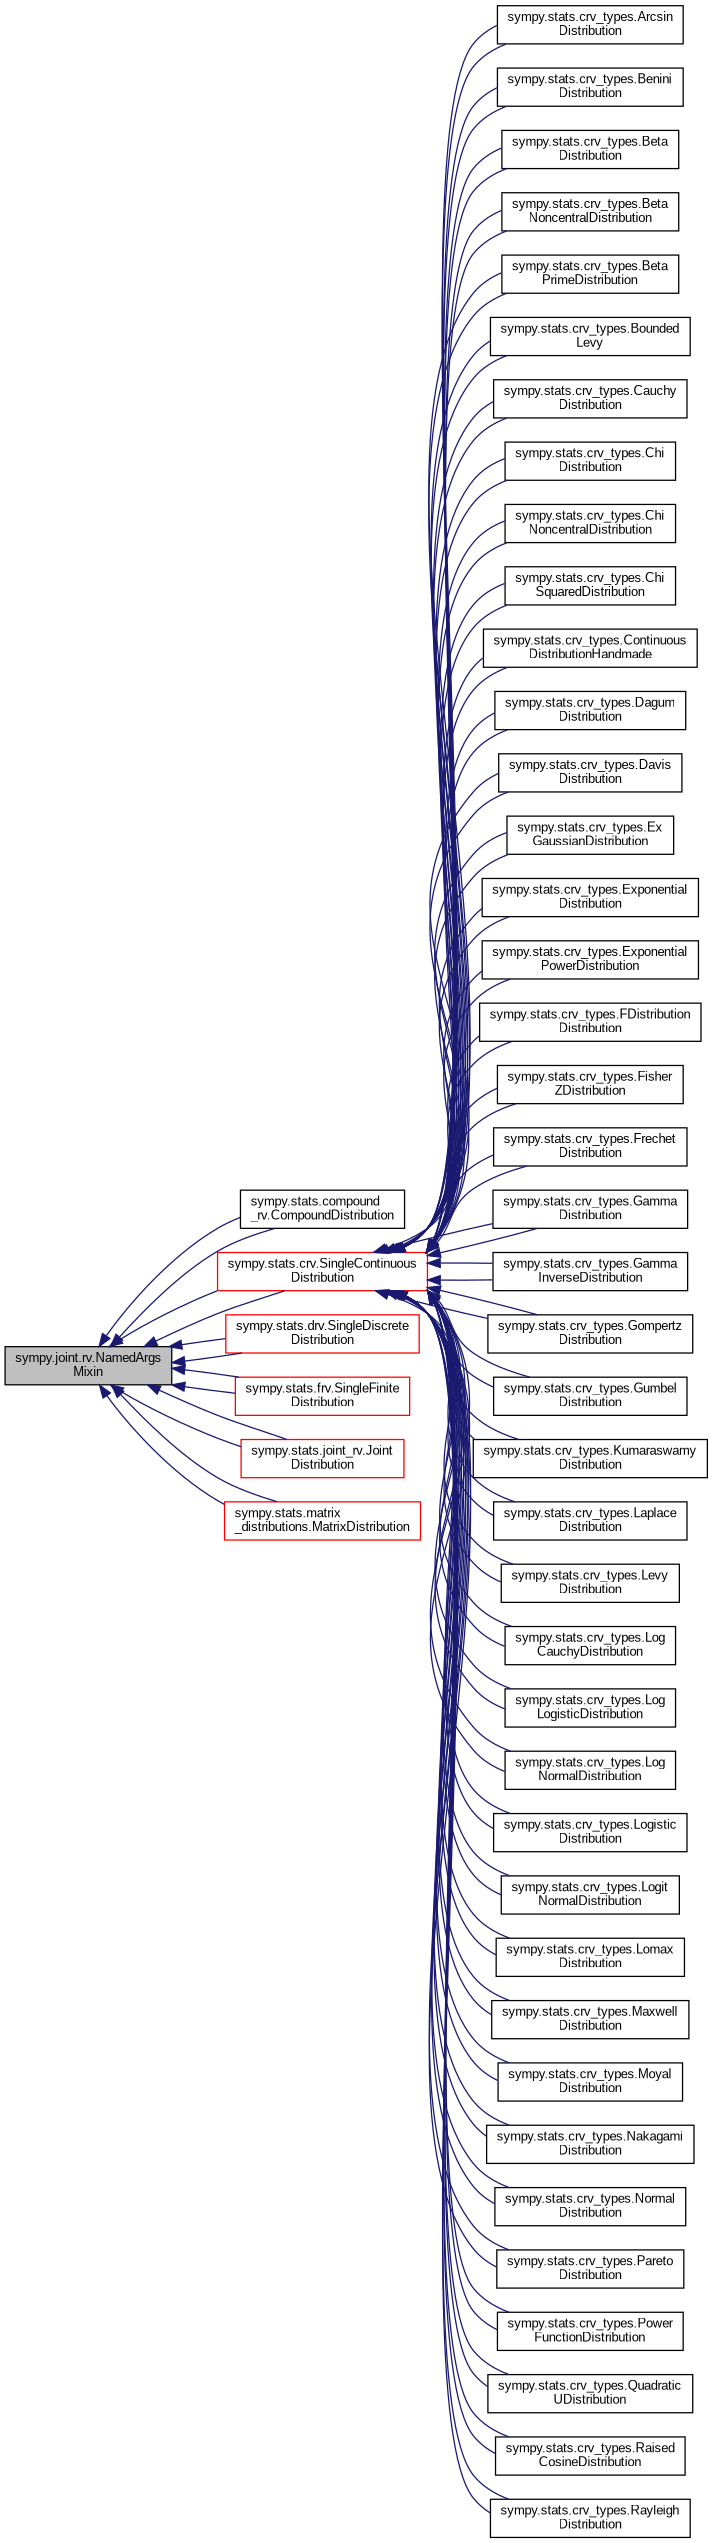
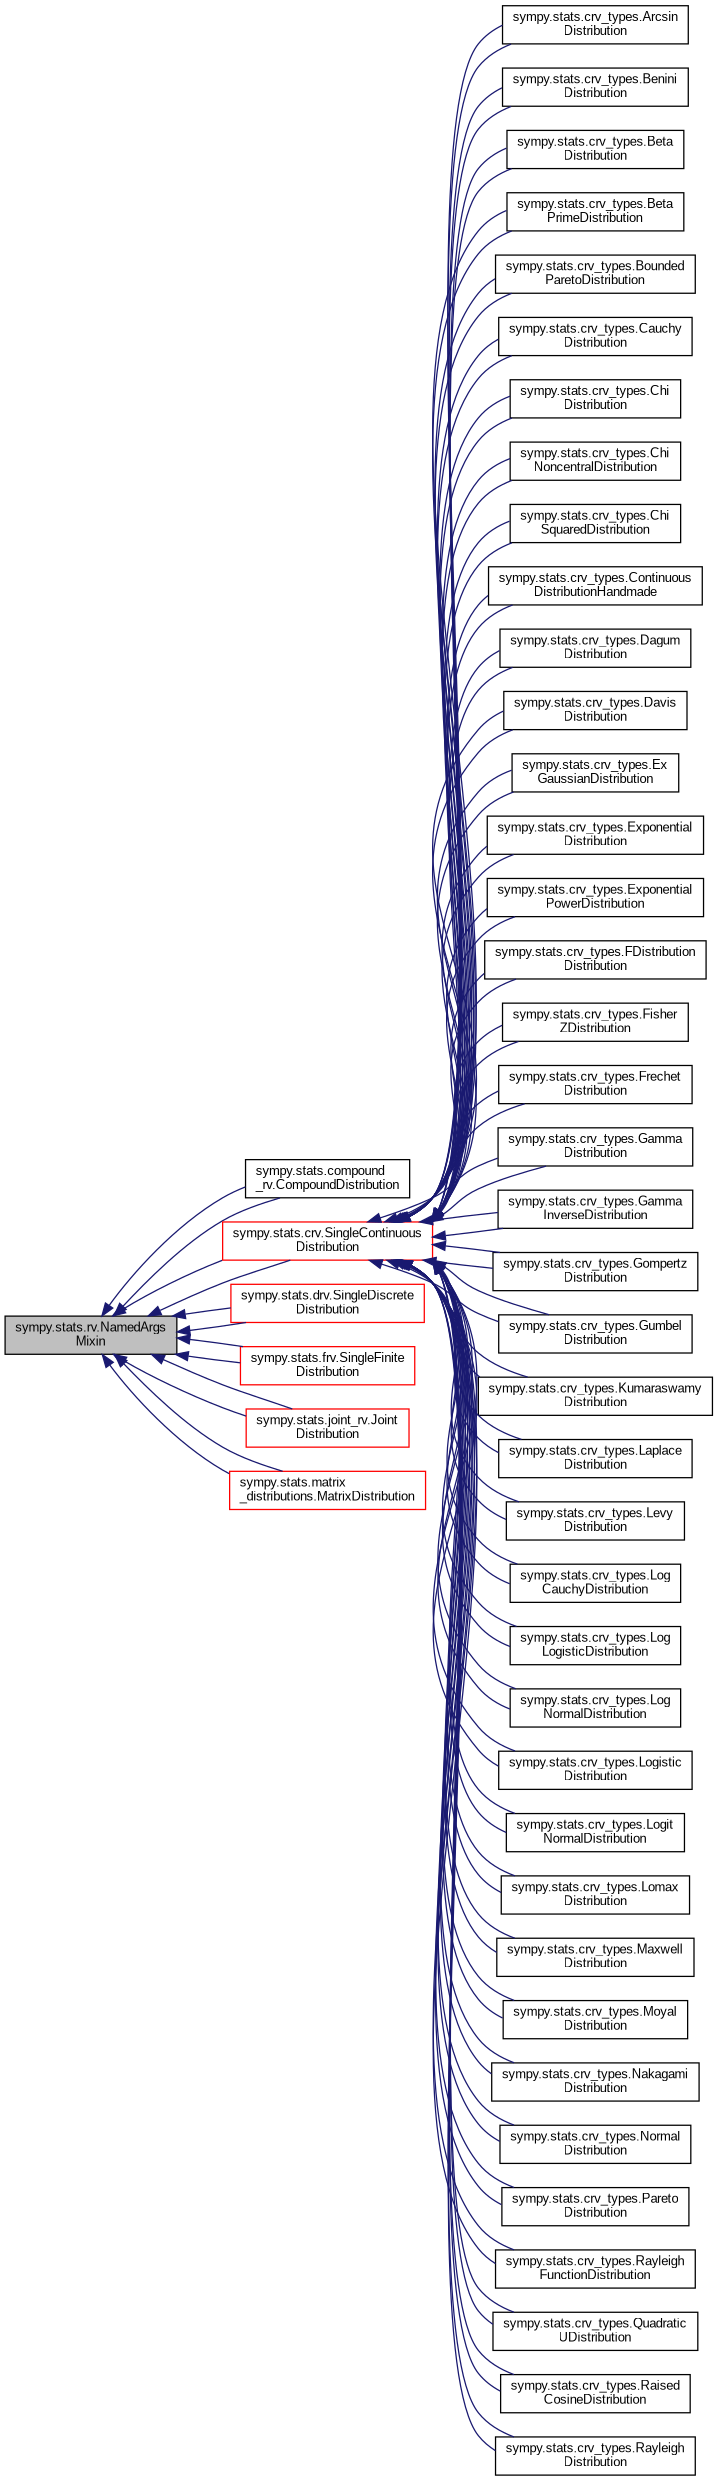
node "sympy.stats.crv_types.Beta NoncentralDistribution": removed
node "sympy.stats.crv_types.Bounded Levy": label "sympy.stats.crv_types.Bounded Levy" -> "sympy.stats.crv_types.Bounded ParetoDistribution"
node "sympy.joint.rv.NamedArgs Mixin": label "sympy.joint.rv.NamedArgs Mixin" -> "sympy.stats.rv.NamedArgs Mixin"
node "sympy.stats.crv_types.Power FunctionDistribution": label "sympy.stats.crv_types.Power FunctionDistribution" -> "sympy.stats.crv_types.Rayleigh FunctionDistribution"
